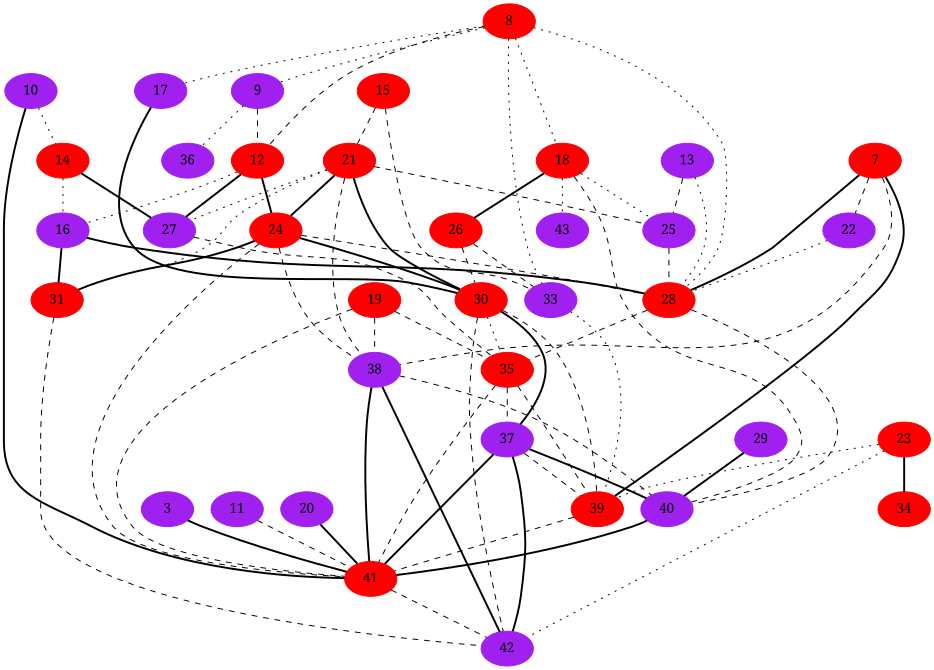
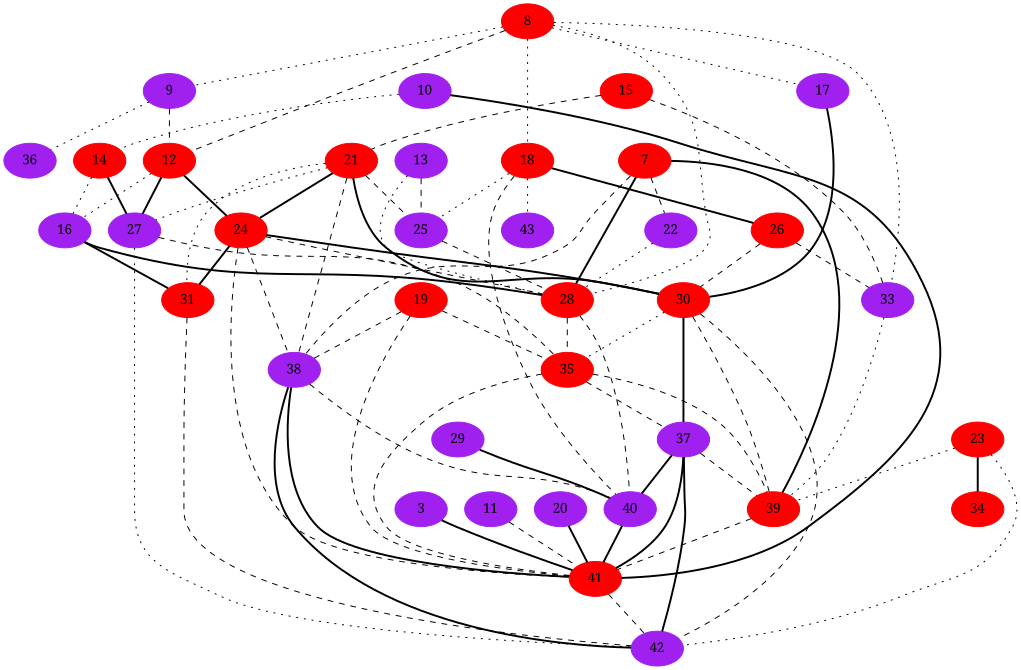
edge "27" -- "42": added
